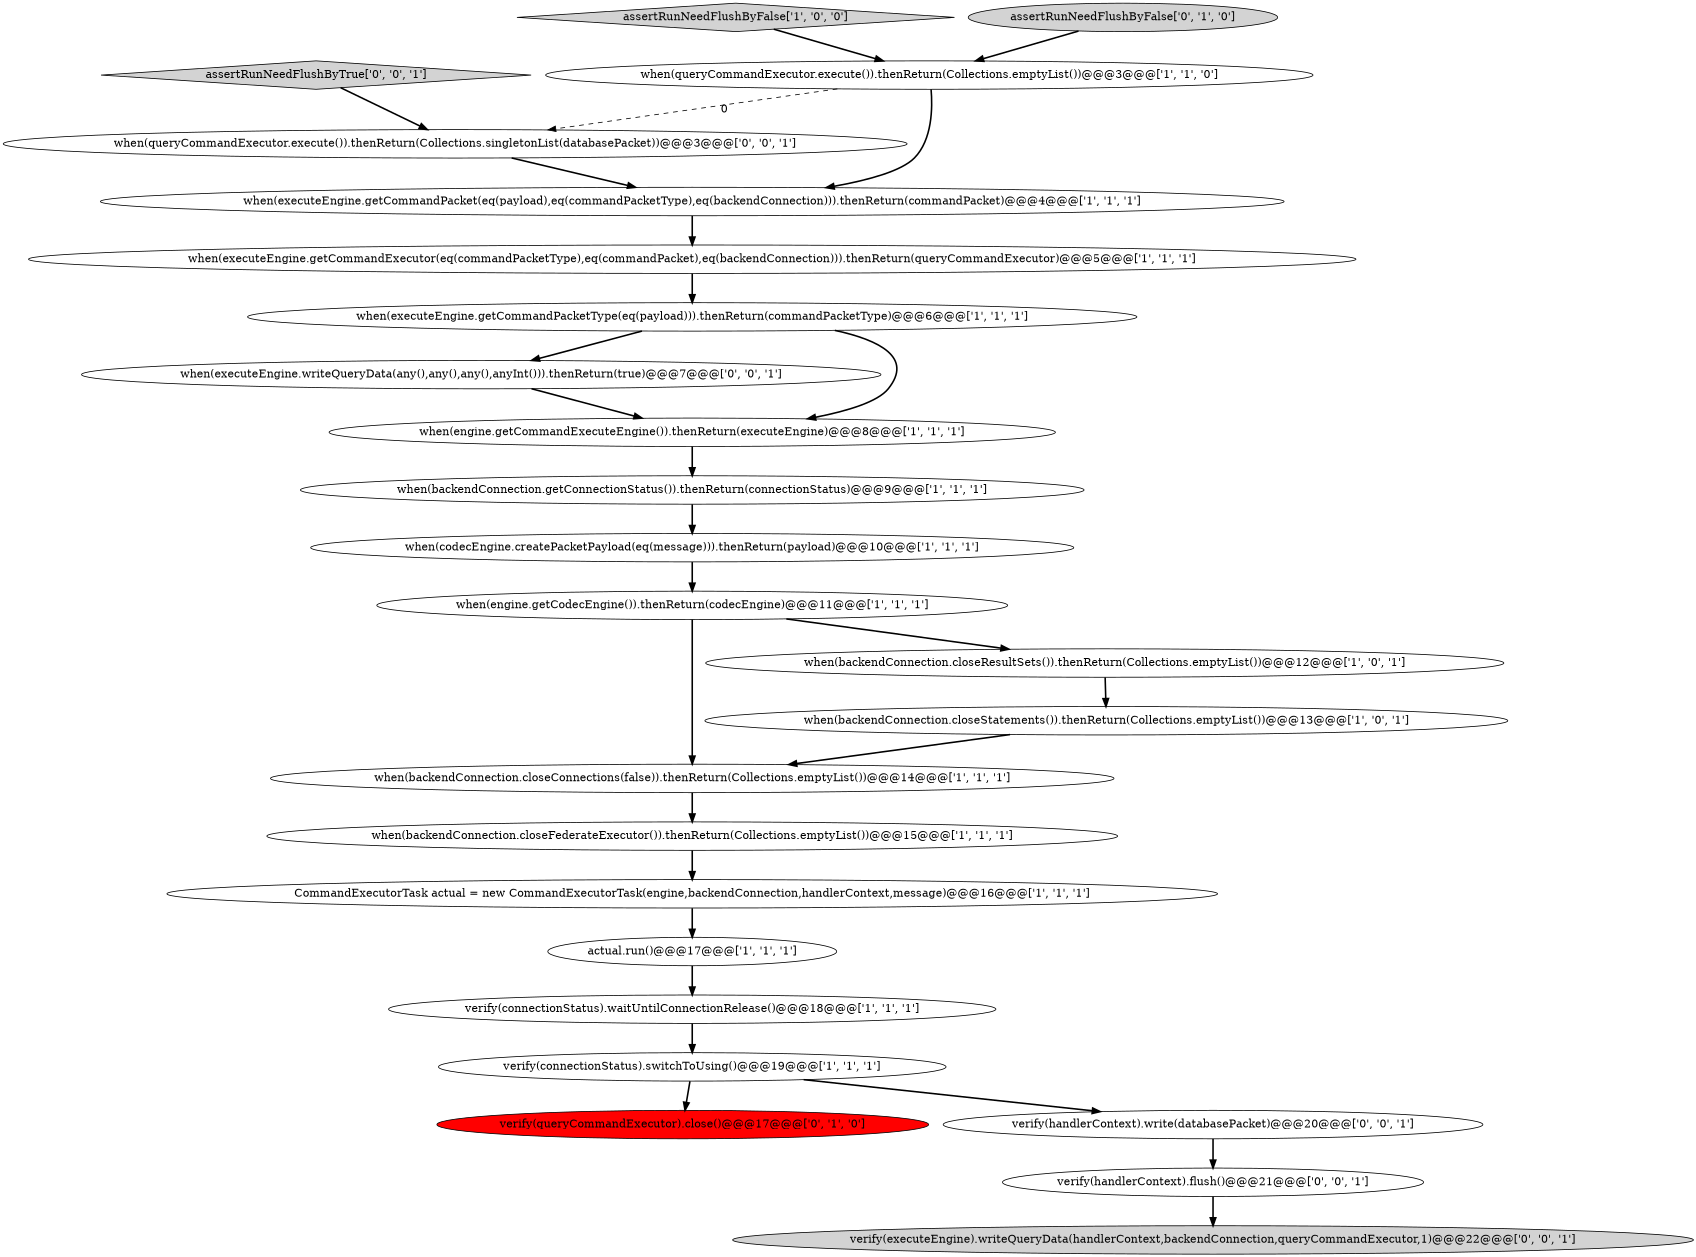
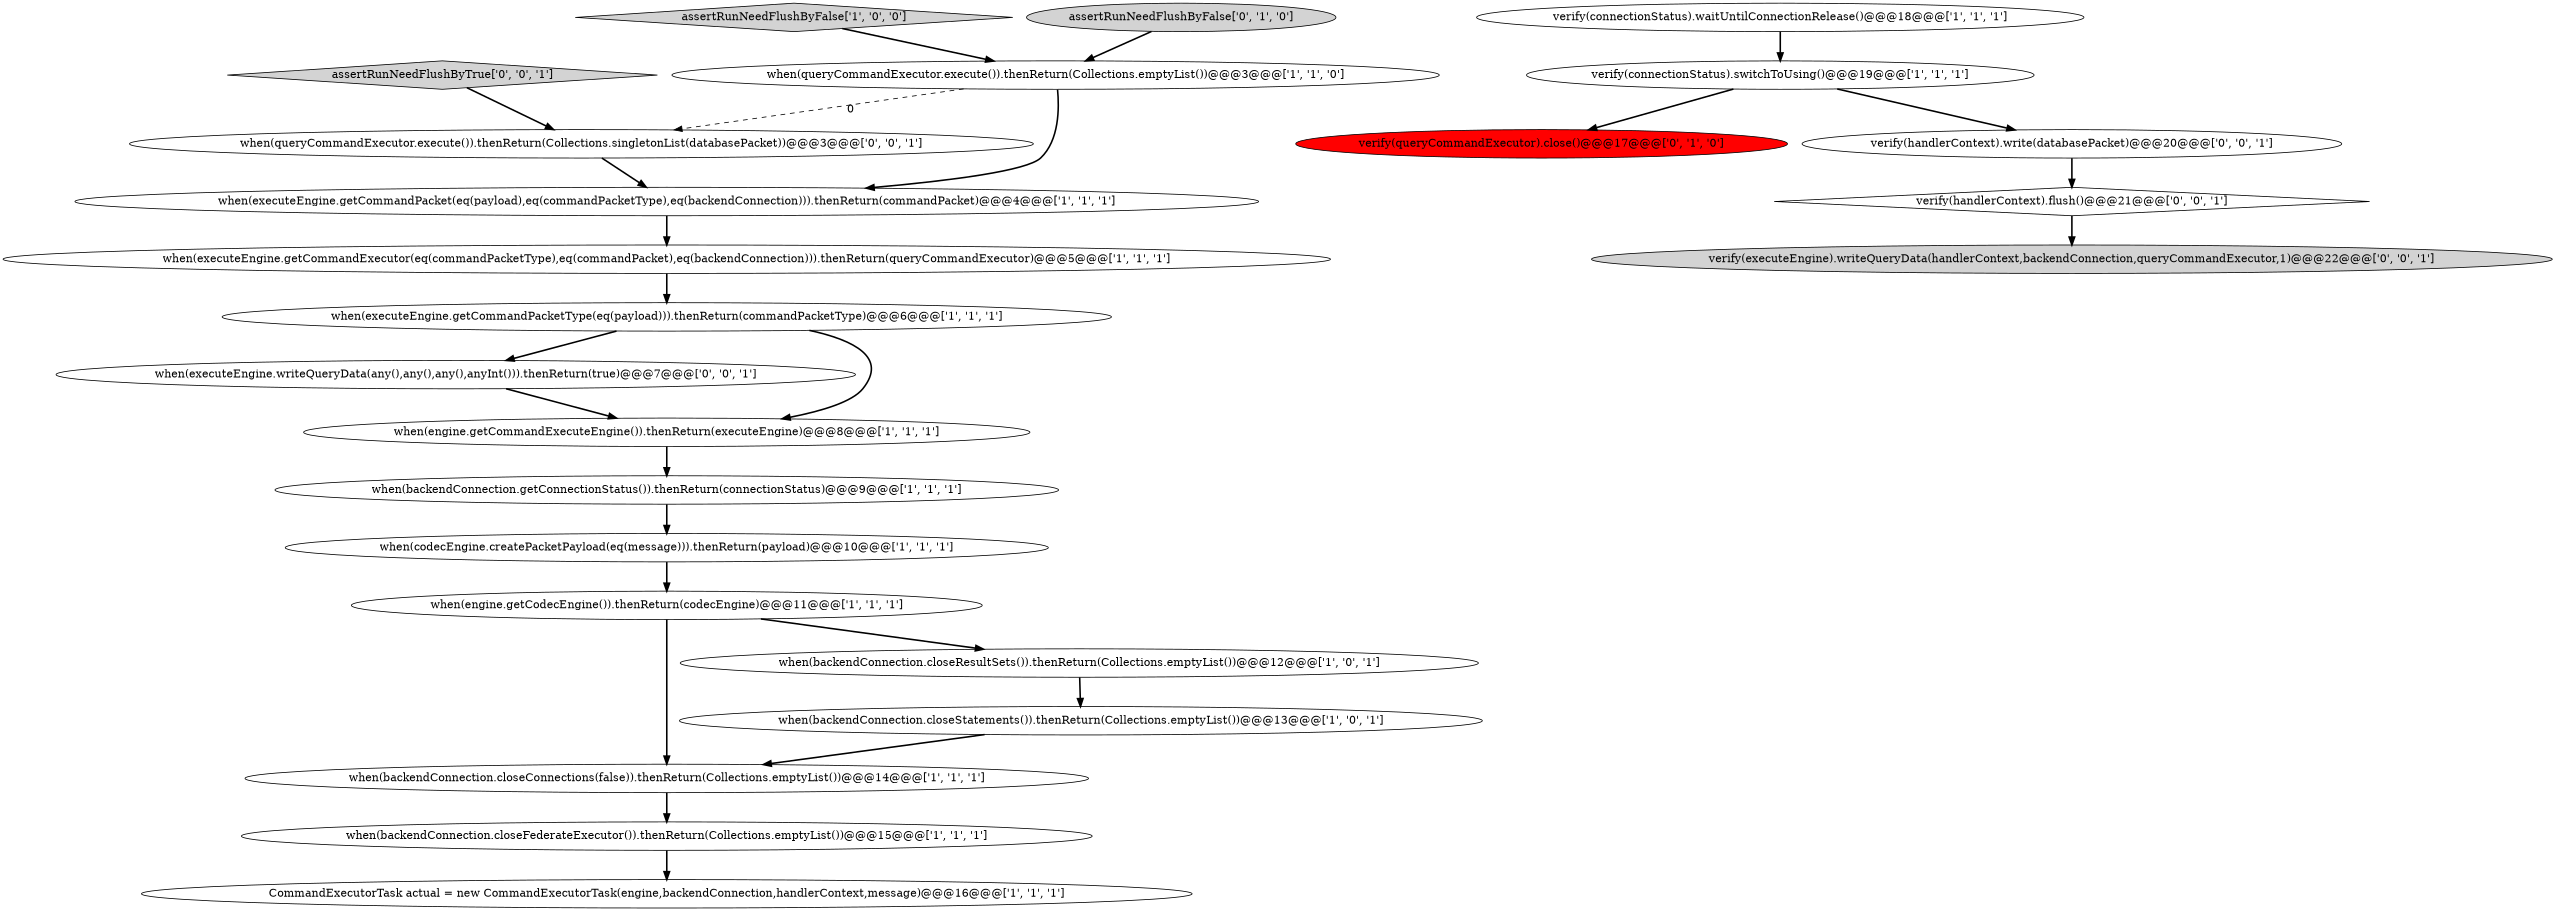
node "actual.run()@@@17@@@['1', '1', '1']": removed
node "verify(handlerContext).flush()@@@21@@@['0', '0', '1']": shape ellipse -> diamond
